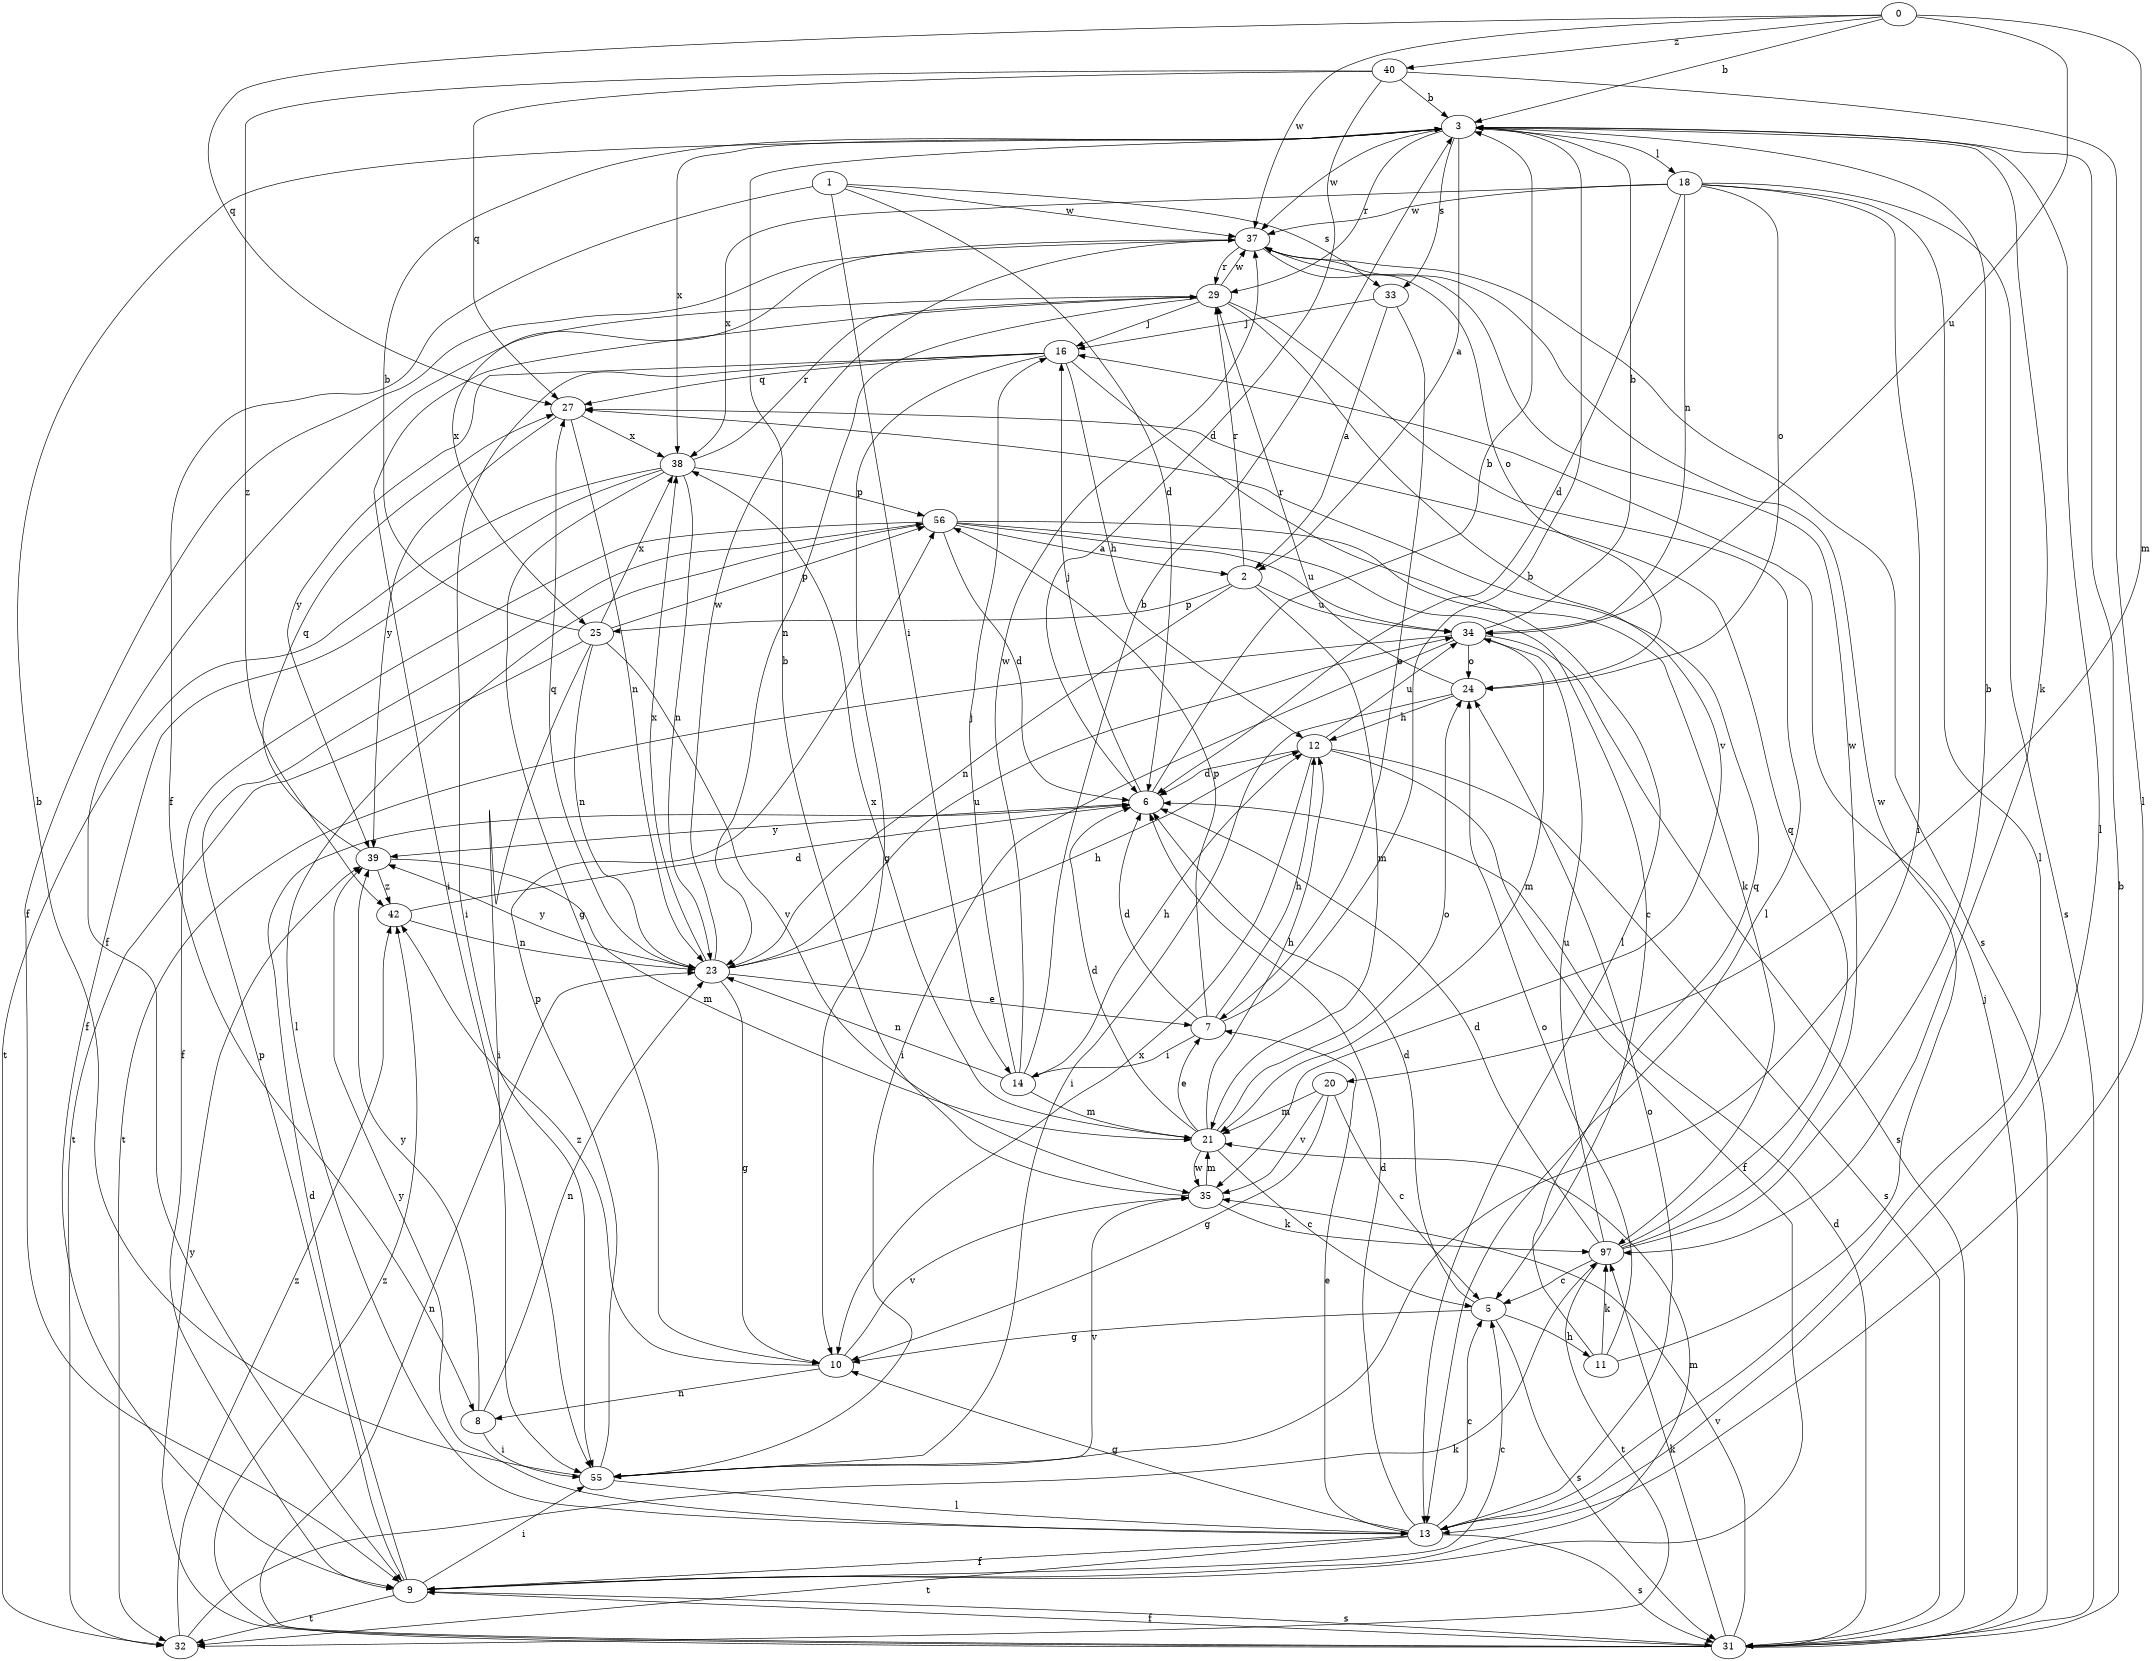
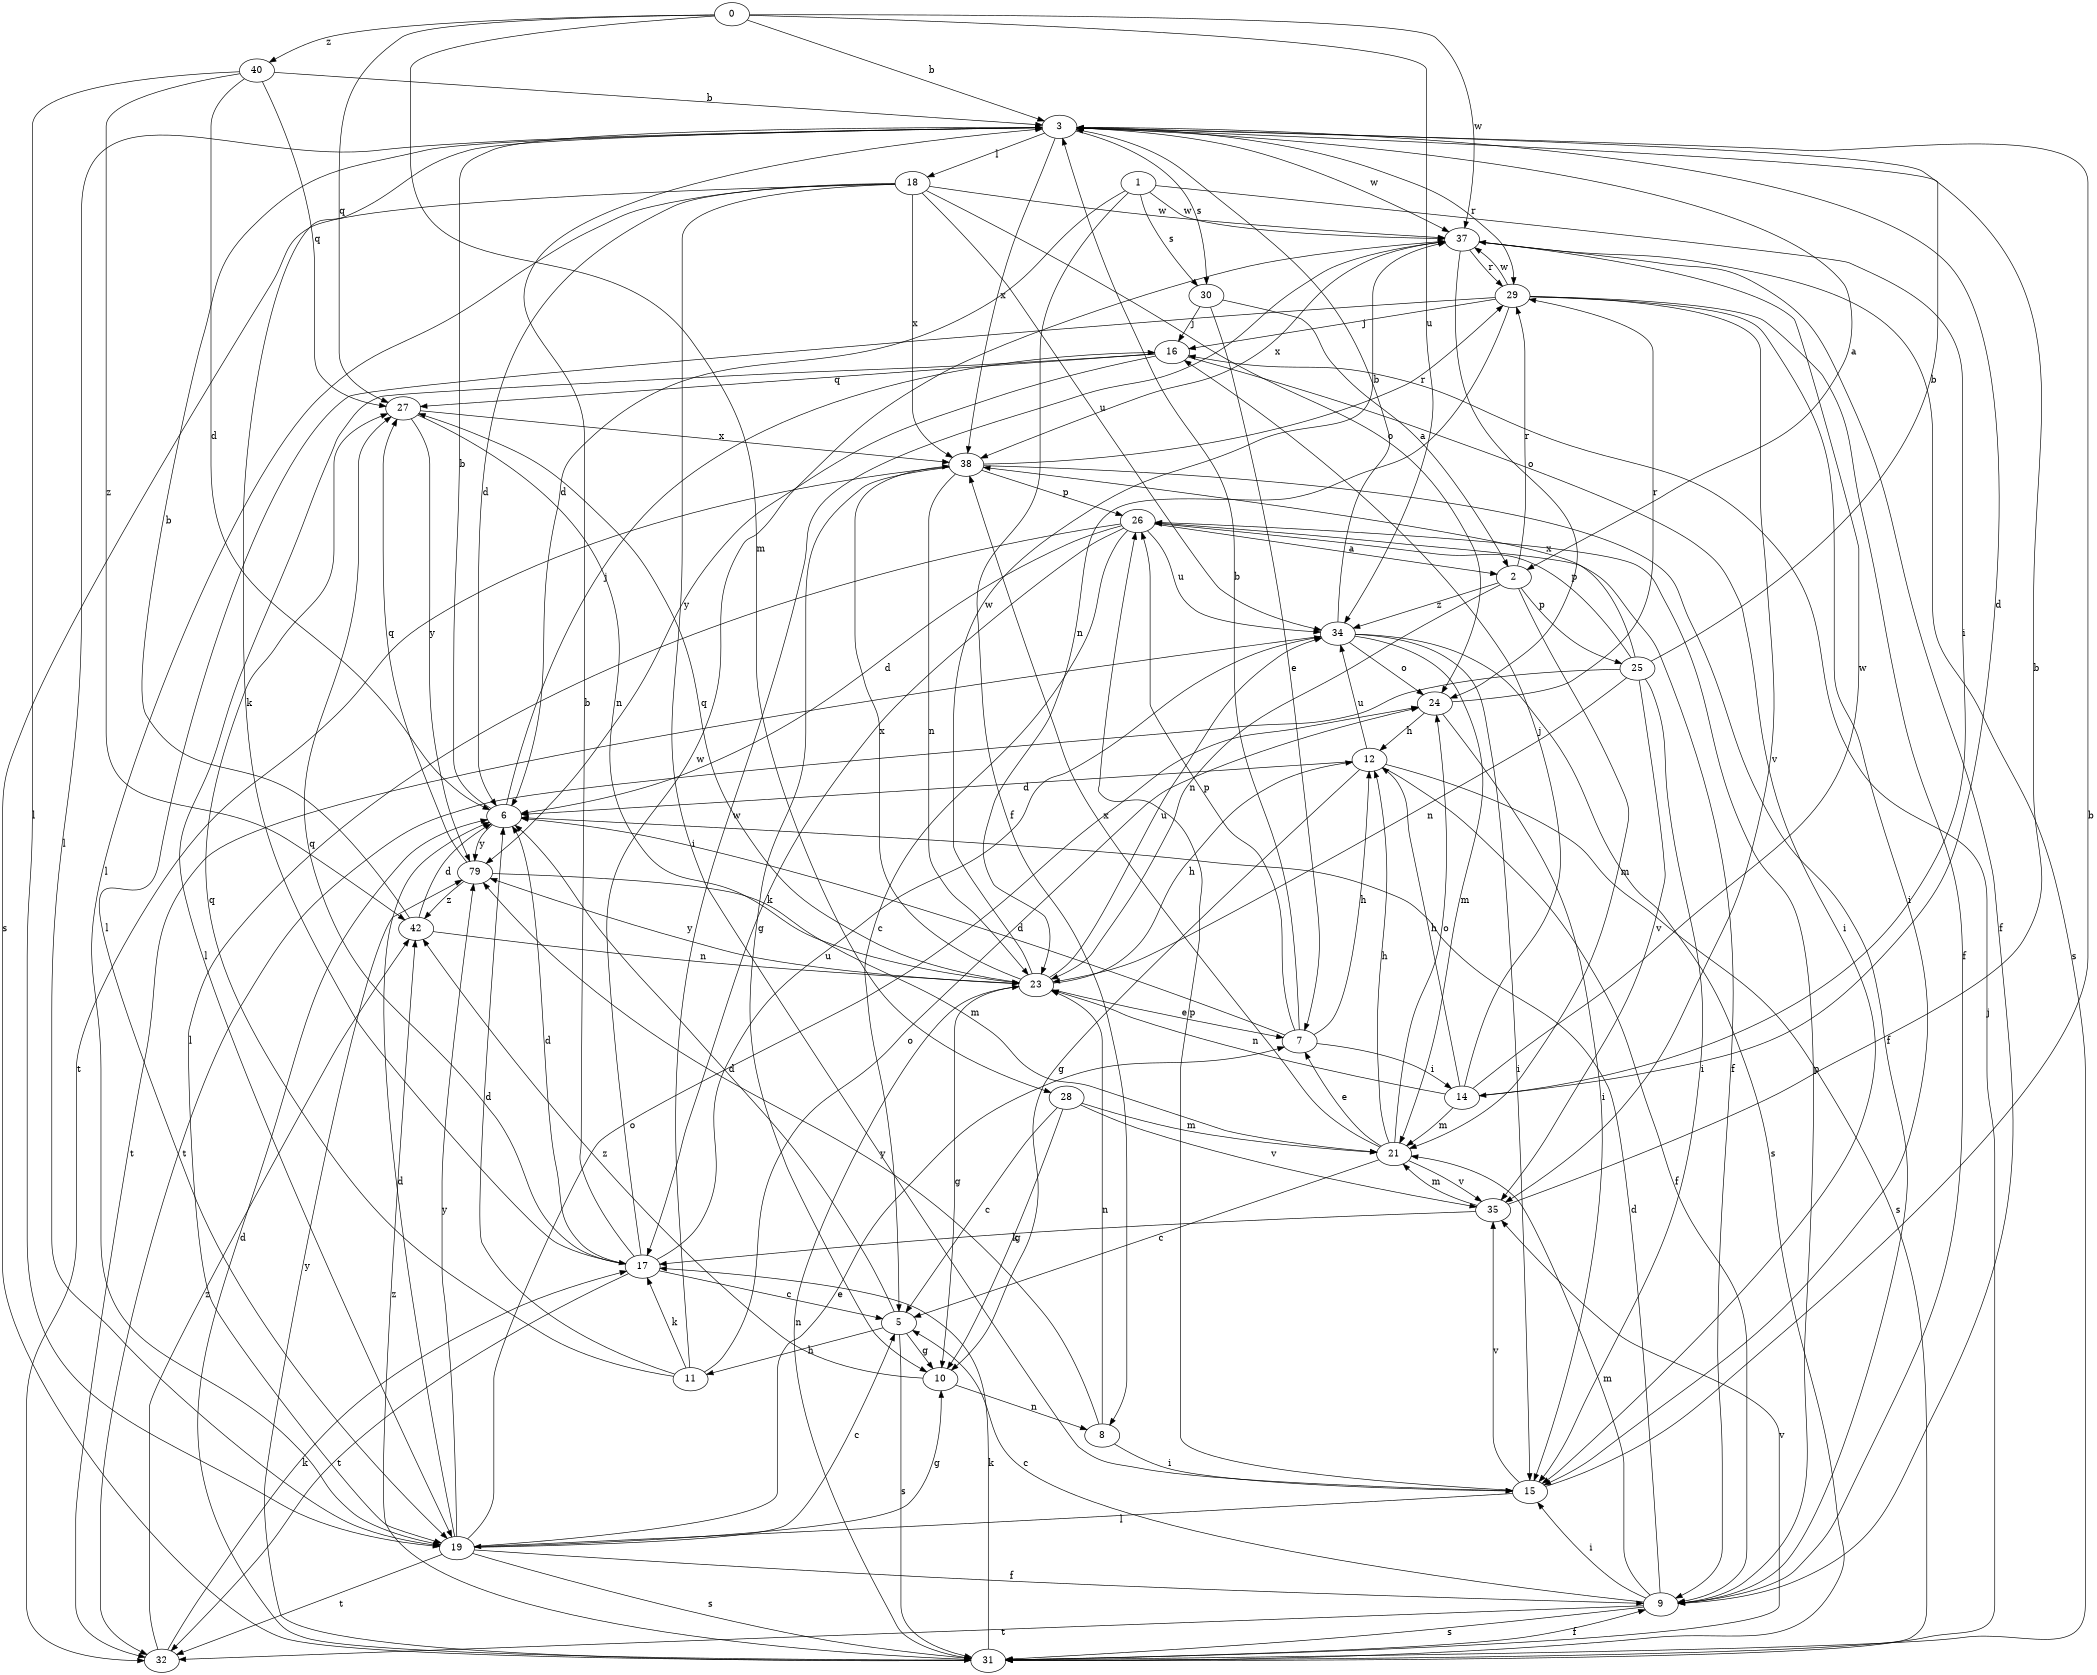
node "33": label "33" -> "30"
edge "37" -> "25": now "37" -> "38"
edge "18" -> "34": label "n" -> "u"
node "56": label "56" -> "26"
edge "16" -> "12": removed, label "h"
edge "14" -> "3": label "b" -> "d"
edge "2" -> "34": label "u" -> "z"
edge "31" -> "3": now "42" -> "3"
edge "16" -> "10": removed, label "g"
node "39": label "39" -> "79"
edge "21" -> "6": now "11" -> "6"
edge "12" -> "10": label "x" -> "g"
node "20": label "20" -> "28"
edge "21" -> "35": label "w" -> "v"
edge "10" -> "35": removed, label "v"
node "97": label "97" -> "17"
node "55": label "55" -> "15"
node "13": label "13" -> "19"
